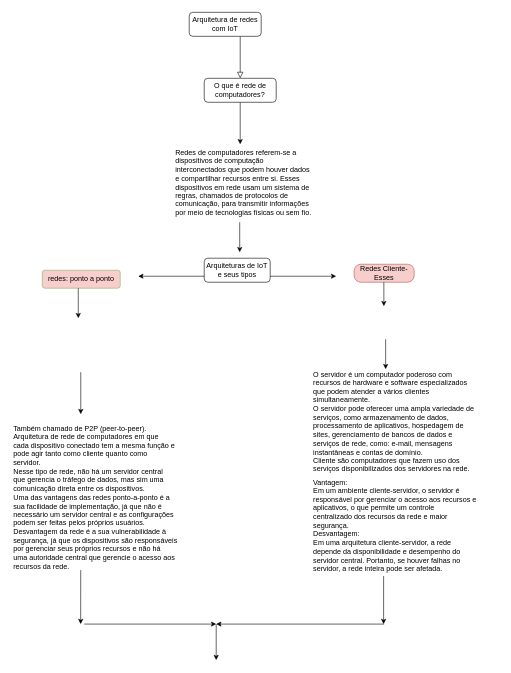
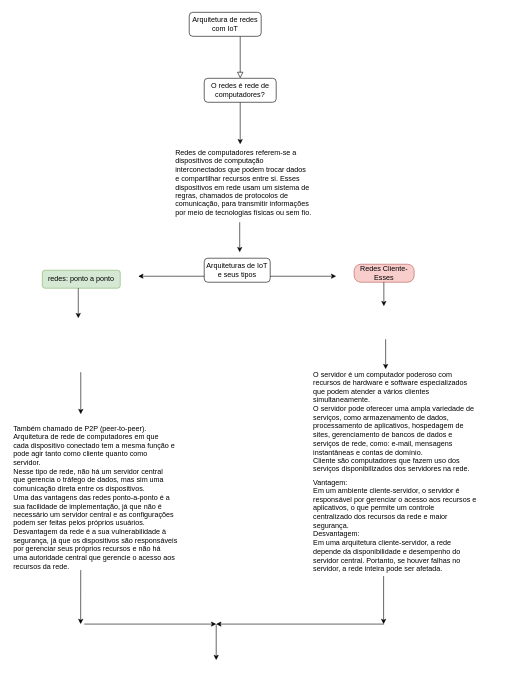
node "O que é rede de computadores?": label "O que é rede de computadores?" -> "O redes é rede de computadores?"
node "Redes de computadores referem-se a dispositivos de computação interconectados que podem houver dados e compartilhar recursos entre si. Esses dispositivos em rede usam um sistema de regras, chamados de protocolos de comunicação, para transmitir informações por meio de tecnologias físicas ou sem fio.": label "Redes de computadores referem-se a dispositivos de computação interconectados que podem houver dados e compartilhar recursos entre si. Esses dispositivos em rede usam um sistema de regras, chamados de protocolos de comunicação, para transmitir informações por meio de tecnologias físicas ou sem fio." -> "Redes de computadores referem-se a dispositivos de computação interconectados que podem trocar dados e compartilhar recursos entre si. Esses dispositivos em rede usam um sistema de regras, chamados de protocolos de comunicação, para transmitir informações por meio de tecnologias físicas ou sem fio."
node "redes: ponto a ponto": fillcolor #f8cecc -> #d5e8d4
